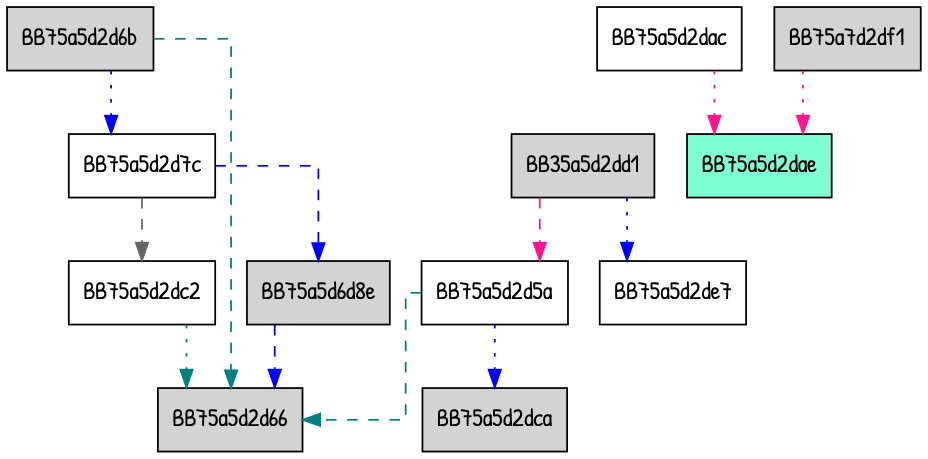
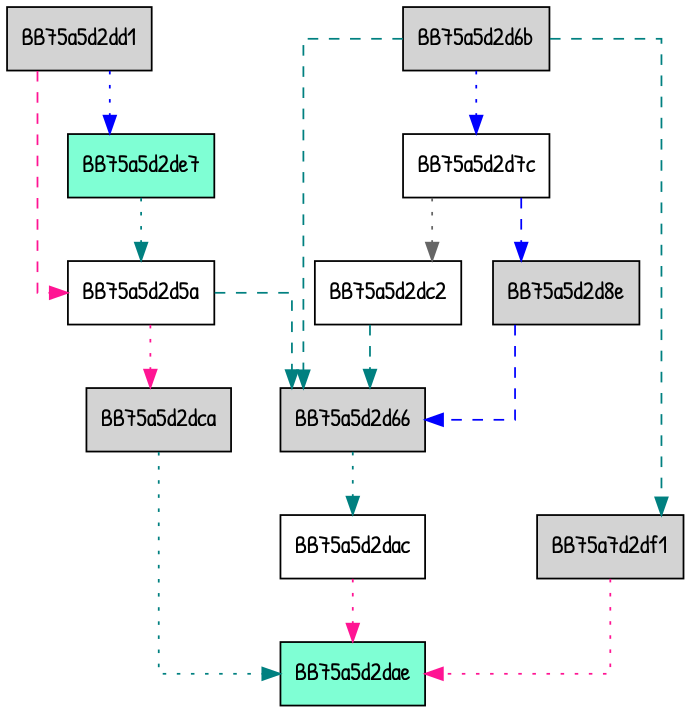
node "BB35a5d2dd1": label "BB35a5d2dd1" -> "BB75a5d2dd1"
edge "BB75a5d2d6b" -> "BB75a7d2df1": added
edge "BB75a5d2de7" -> "BB75a5d2d5a": added
edge "BB75a5d2d7c" -> "BB75a5d2dc2": style dashed -> dotted
node "BB75a5d6d8e": label "BB75a5d6d8e" -> "BB75a5d2d8e"
node "BB75a5d2de7": fillcolor white -> aquamarine
edge "BB75a5d2dc2" -> "BB75a5d2d66": style dotted -> dashed
edge "BB75a5d2d5a" -> "BB75a5d2dca": color blue -> deeppink
edge "BB75a5d2d66" -> "BB75a5d2dac": added
edge "BB75a5d2dca" -> "BB75a5d2dae": added
